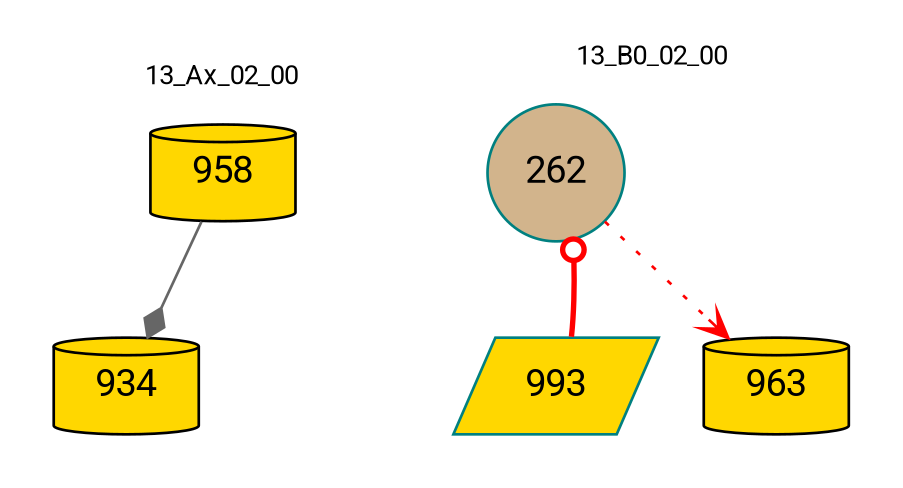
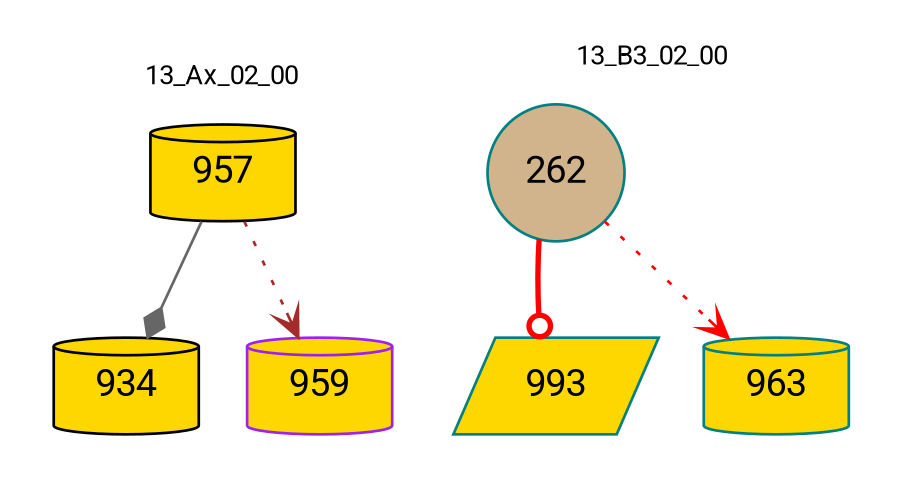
cluster "13_B0_02_00": label "13_B0_02_00" -> "13_B3_02_00"
node "958": label "958" -> "957"
edge "993" -> "262": reversed
node "959": added
node "963": color black -> teal
